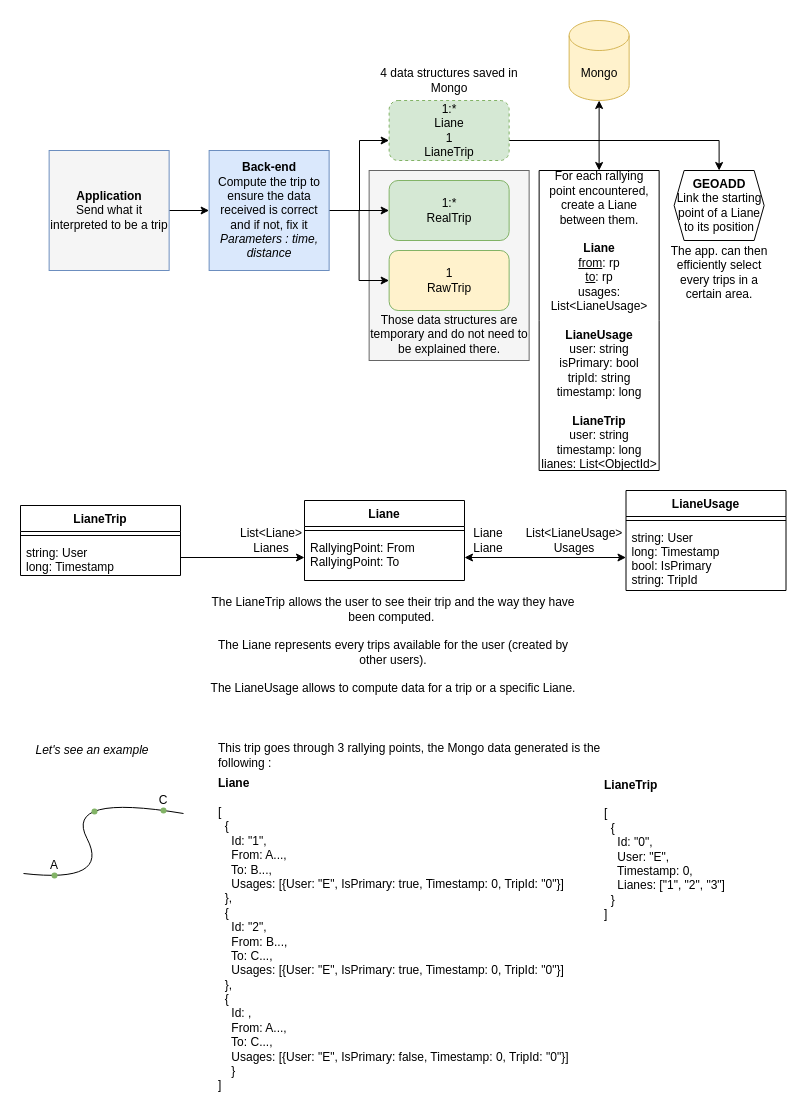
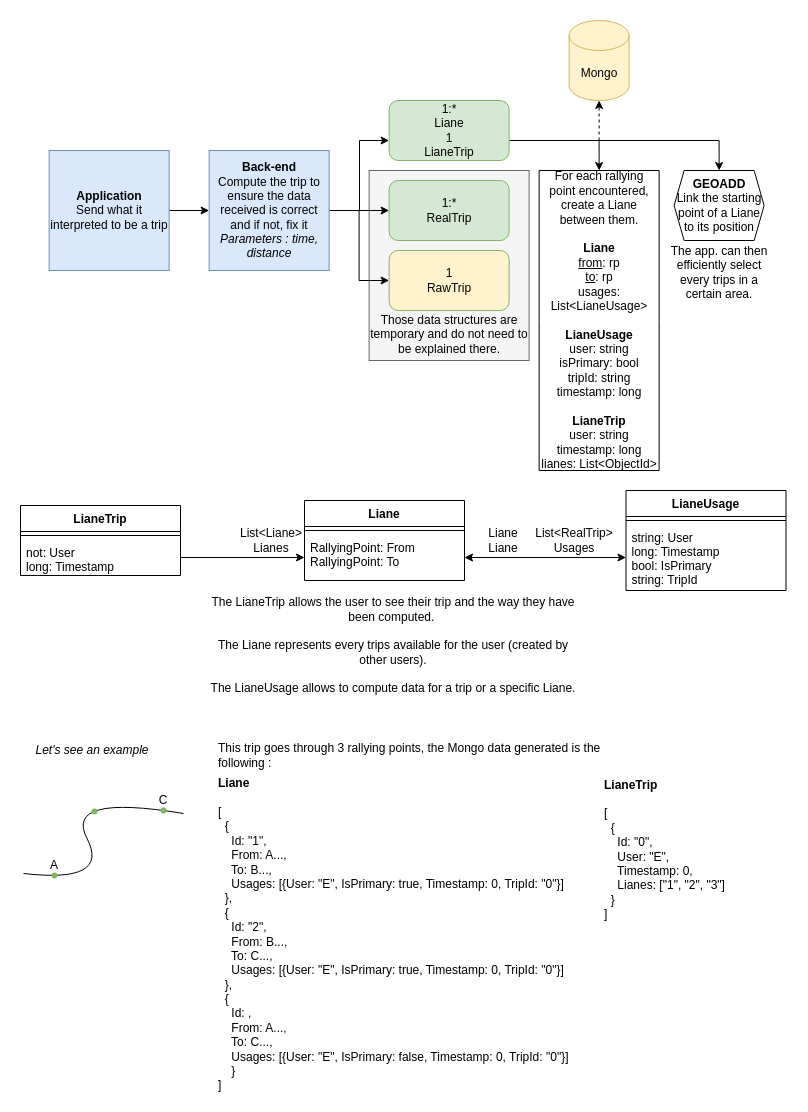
node "4 data structures saved in Mongo": removed
edge "1:* Liane 1 LianeTrip" -> "Mongo": style solid -> dashed
node "1:* Liane 1 LianeTrip": style dashed -> solid
node "Application Send what it interpreted to be a trip": fillcolor #f5f5f5 -> #dae8fc
node "Liane Liane": moved (489, 541) -> (504, 541)
node "List<LianeUsage> Usages": label "List<LianeUsage> Usages" -> "List<RealTrip> Usages"
node "string: User long: Timestamp": label "string: User long: Timestamp" -> "not: User long: Timestamp"
